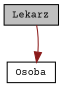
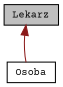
edge "Lekarz" -> "Osoba": reversed
